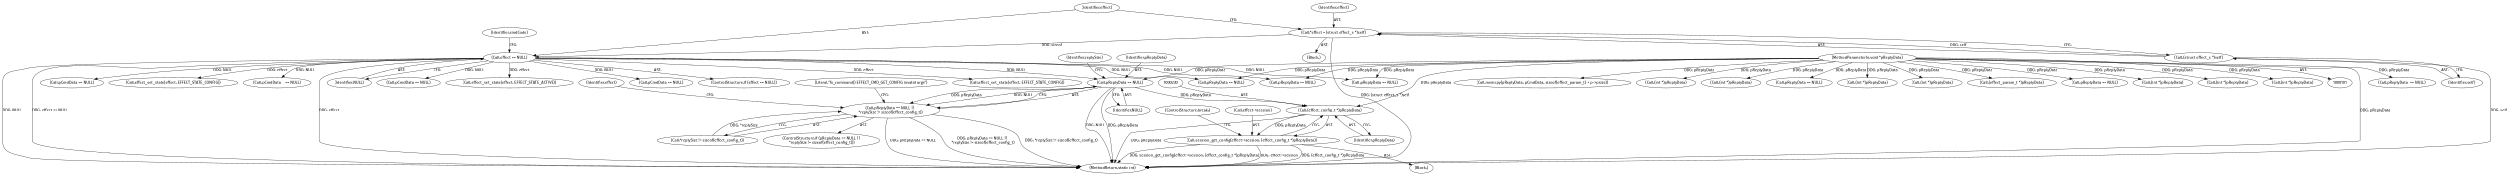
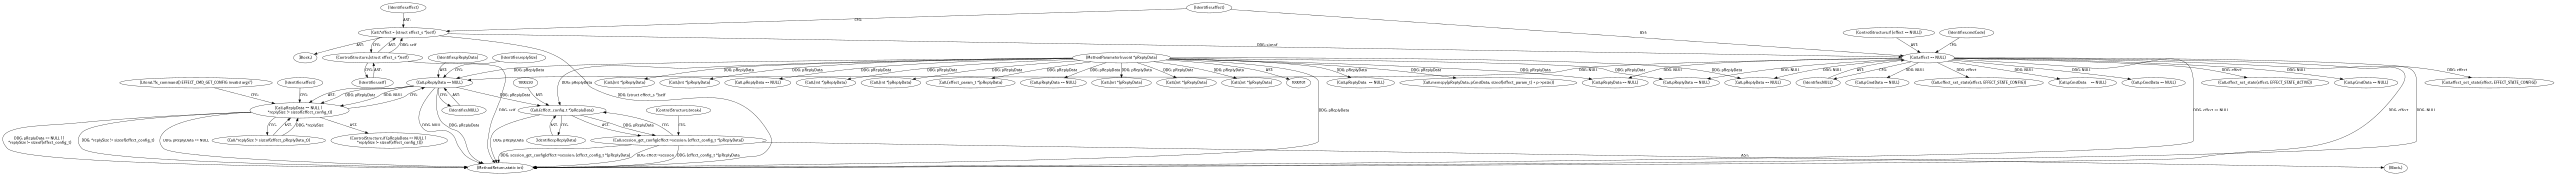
node "(Call,(struct effect_s *)self)": label "(Call,(struct effect_s *)self)" -> "(ControlStructure,(struct effect_s *)self)"
edge "(Call,effect == NULL)" -> "(ControlStructure,if (effect == NULL))": reversed
node "(Call,effect->session)": removed
node "(Call,*replySize != sizeof(effect_config_t))": label "(Call,*replySize != sizeof(effect_config_t))" -> "(Call,*replySize != sizeof(effect_pReplyData_t))"
